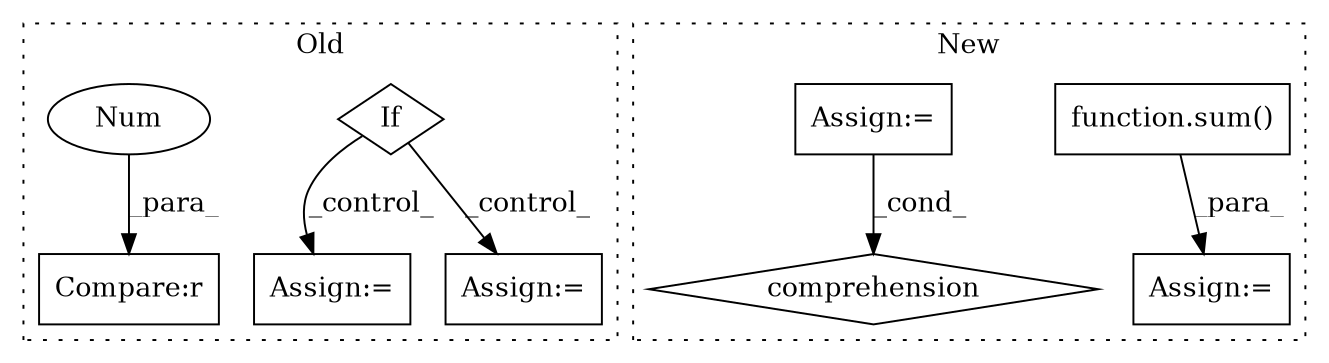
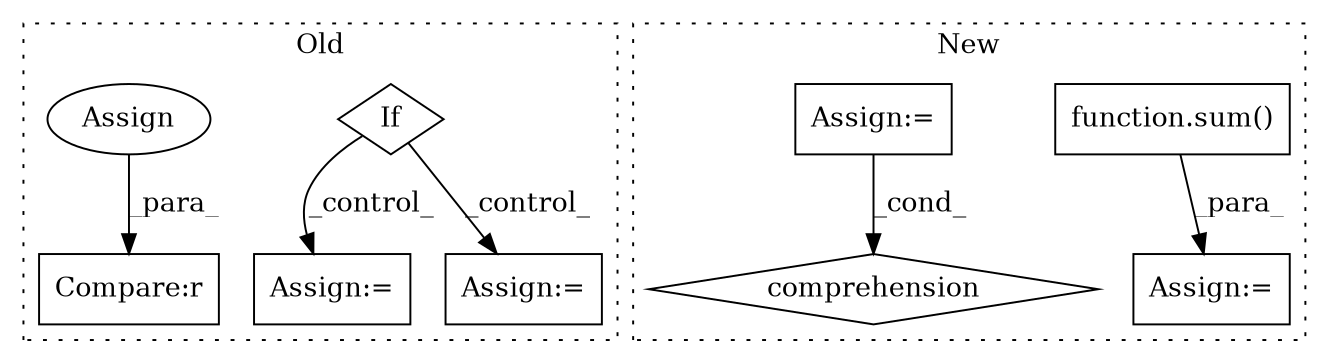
node "Num": label "Num" -> "Assign"
